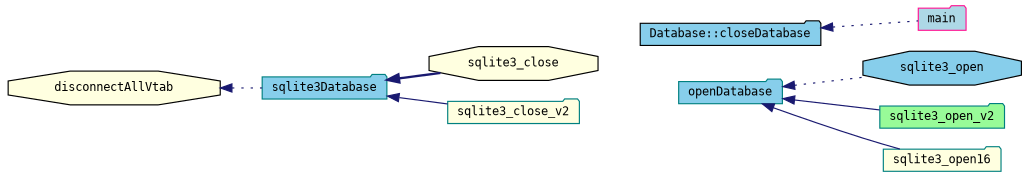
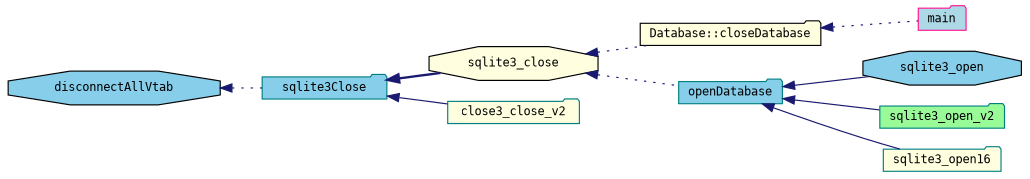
node "Database::closeDatabase": fillcolor skyblue -> lightyellow
edge "Database::closeDatabase" -> "sqlite3_close": added
edge "openDatabase" -> "sqlite3_close": added
edge "sqlite3_open" -> "openDatabase": style dotted -> solid
node "disconnectAllVtab": fillcolor lightyellow -> skyblue
node "sqlite3Database": label "sqlite3Database" -> "sqlite3Close"
node "sqlite3_close_v2": label "sqlite3_close_v2" -> "close3_close_v2"
